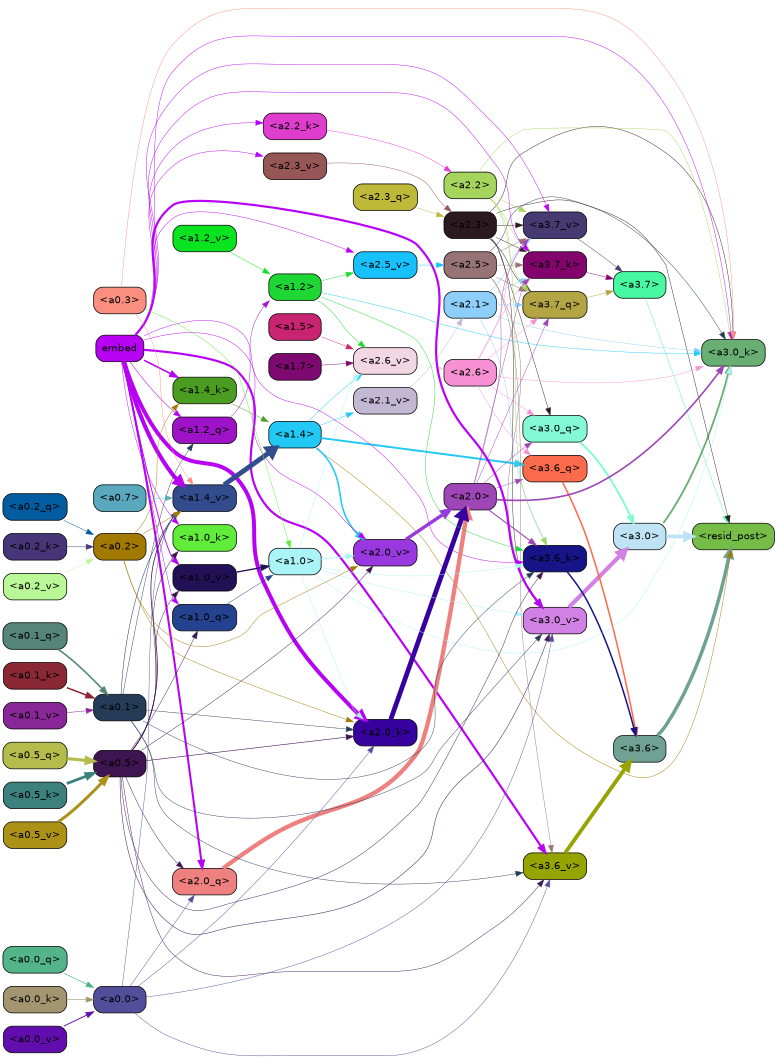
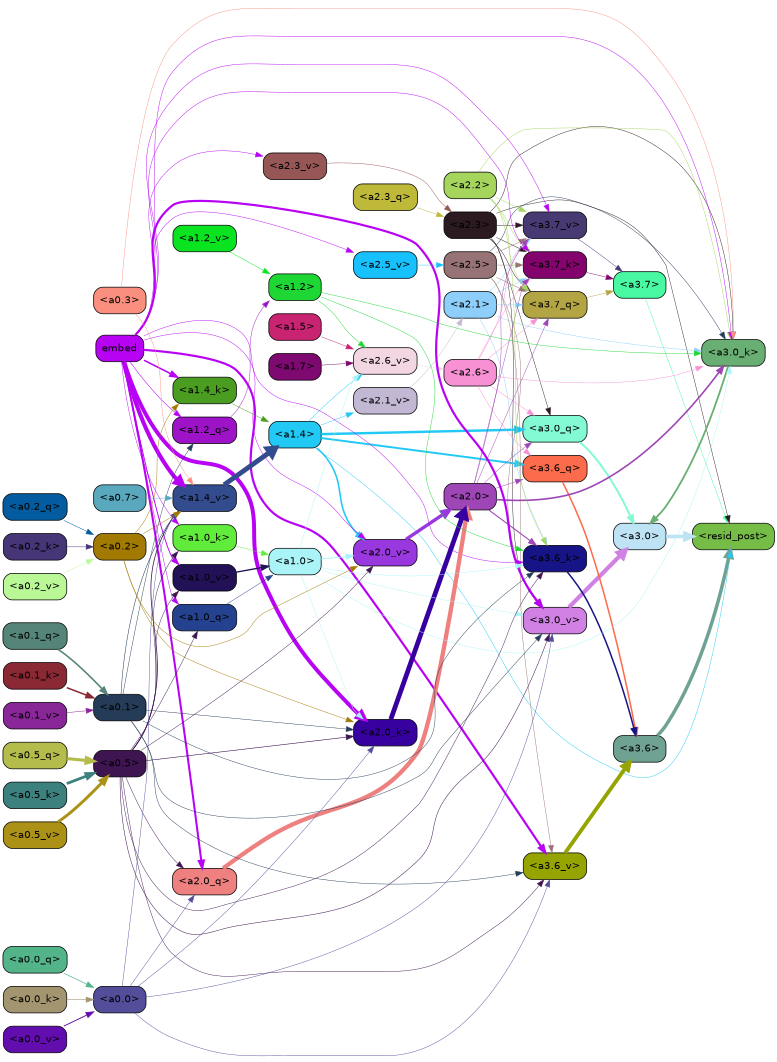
node "<a2.2_k>": removed
edge "<a1.2>" -> "<a2.5_v>": removed
edge "<a1.2>" -> "<a3.0_k>": color #22c9f4 -> #1fd734
edge "<a0.3>" -> "<a1.0>": now "<a1.0_k>" -> "<a1.0>"
edge "<a1.4>" -> "<a3.0_q>": added
edge "<a3.0>" -> "<a3.0_k>": reversed
edge "<a1.4>" -> "<resid_post>": color #a27a01 -> #22c9f4
